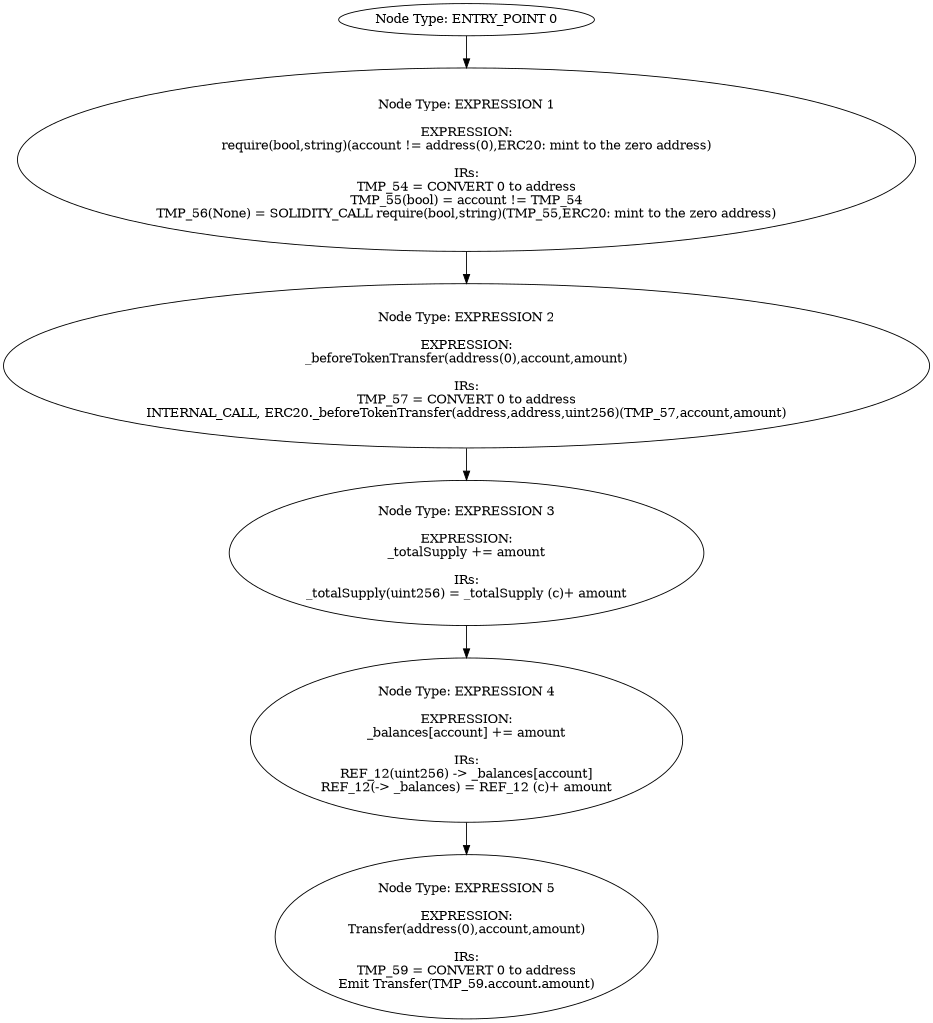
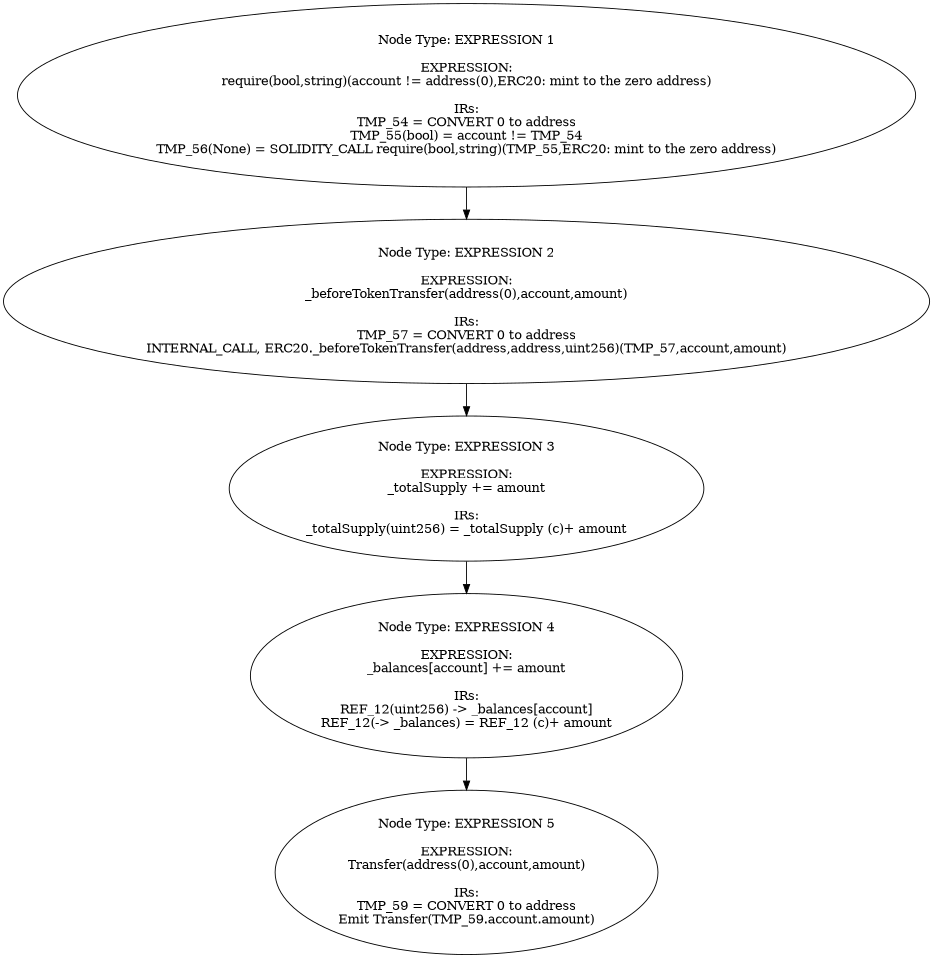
node "Node Type: ENTRY_POINT 0": removed
